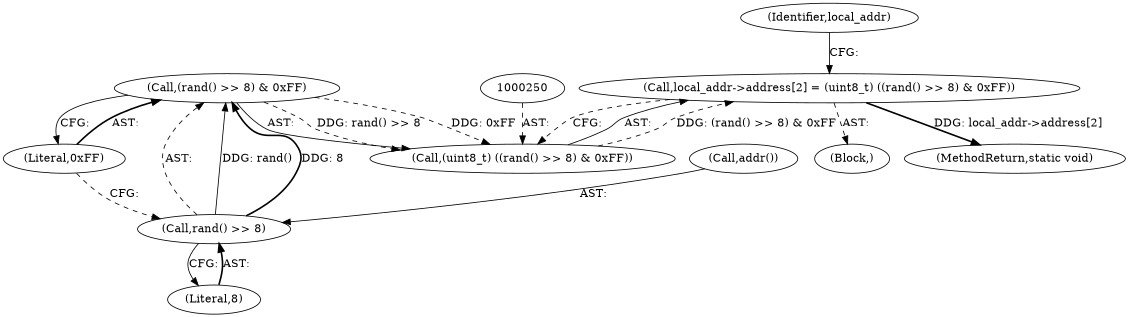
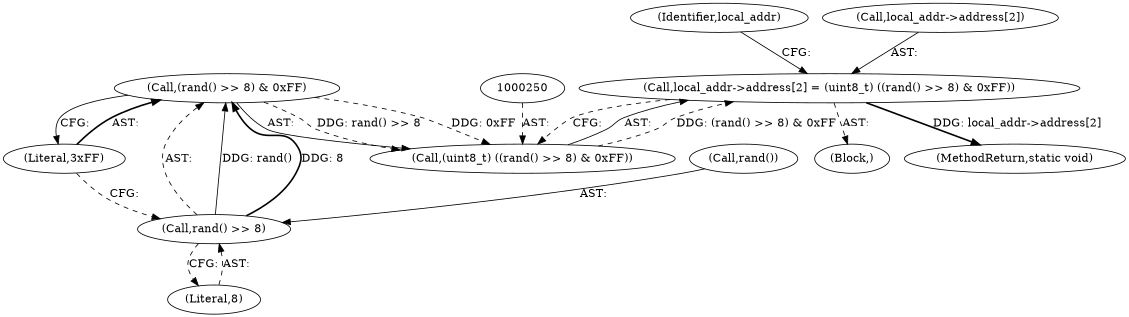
node "(Call,local_addr->address[2])": added
node "(Literal,0xFF)": label "(Literal,0xFF)" -> "(Literal,3xFF)"
node "(Call,addr())": label "(Call,addr())" -> "(Call,rand())"
edge "(Call,rand() >> 8)" -> "(Literal,8)": style solid -> dashed
edge "(Literal,8)" -> "(Call,rand() >> 8)": style bold -> dashed
